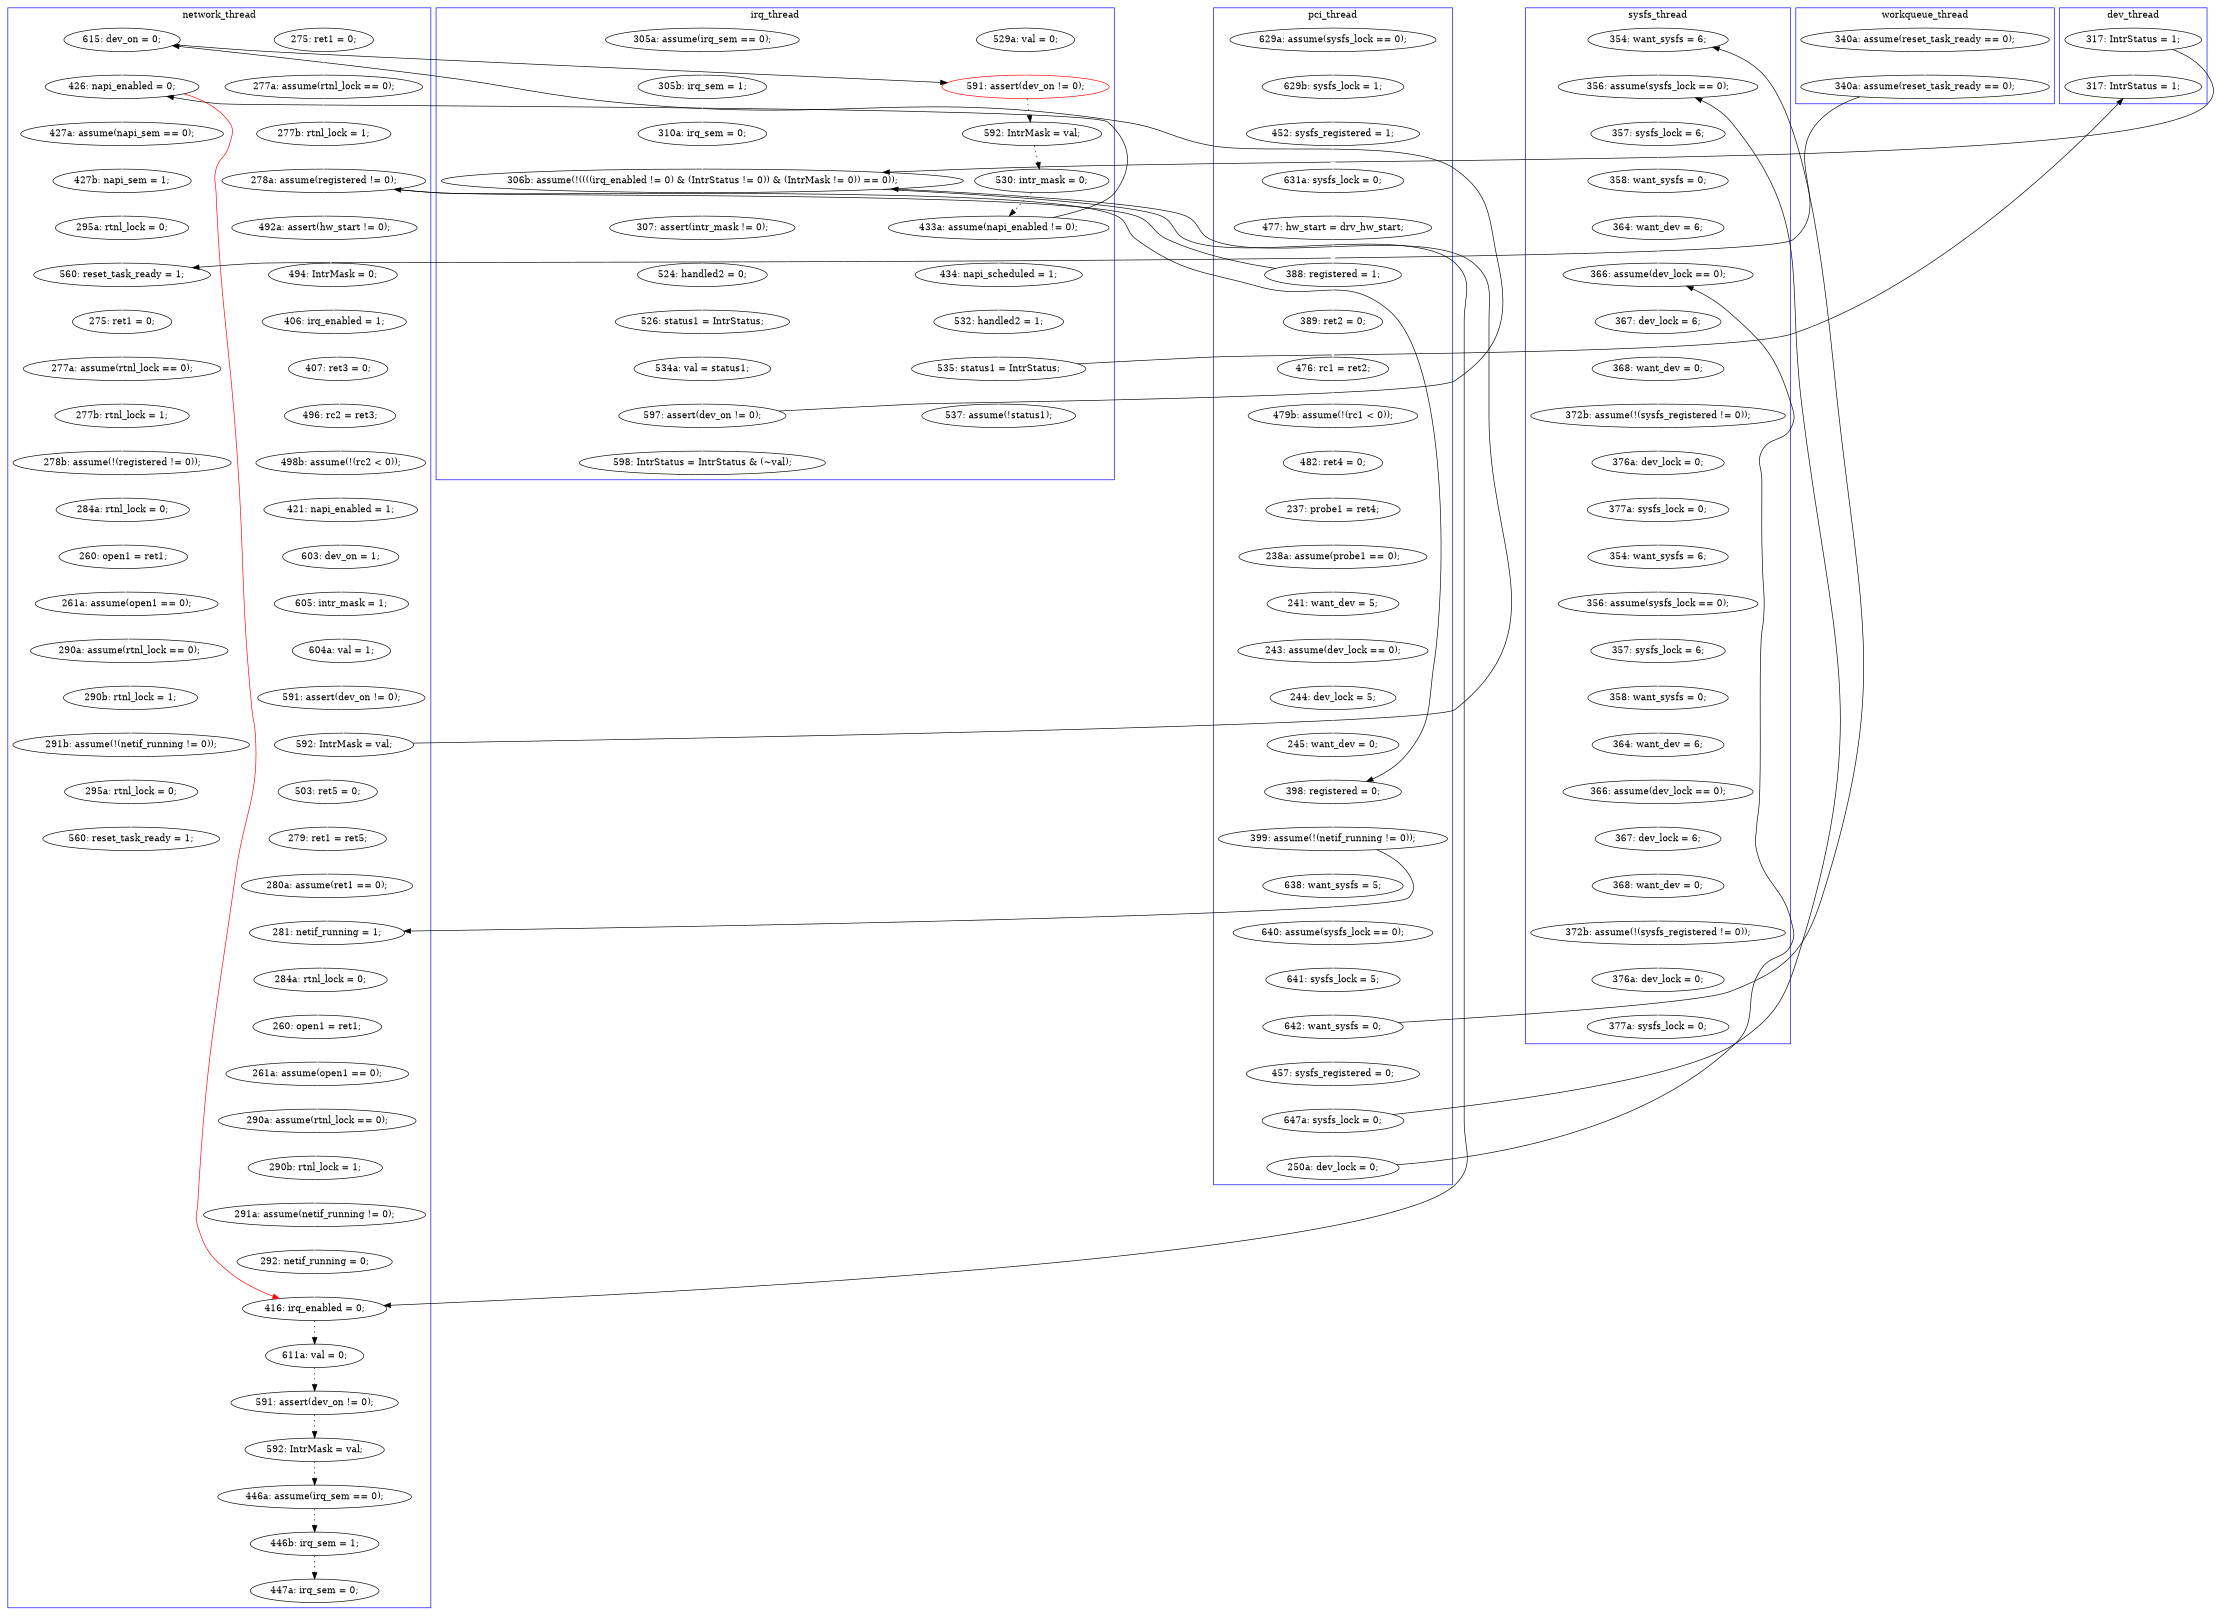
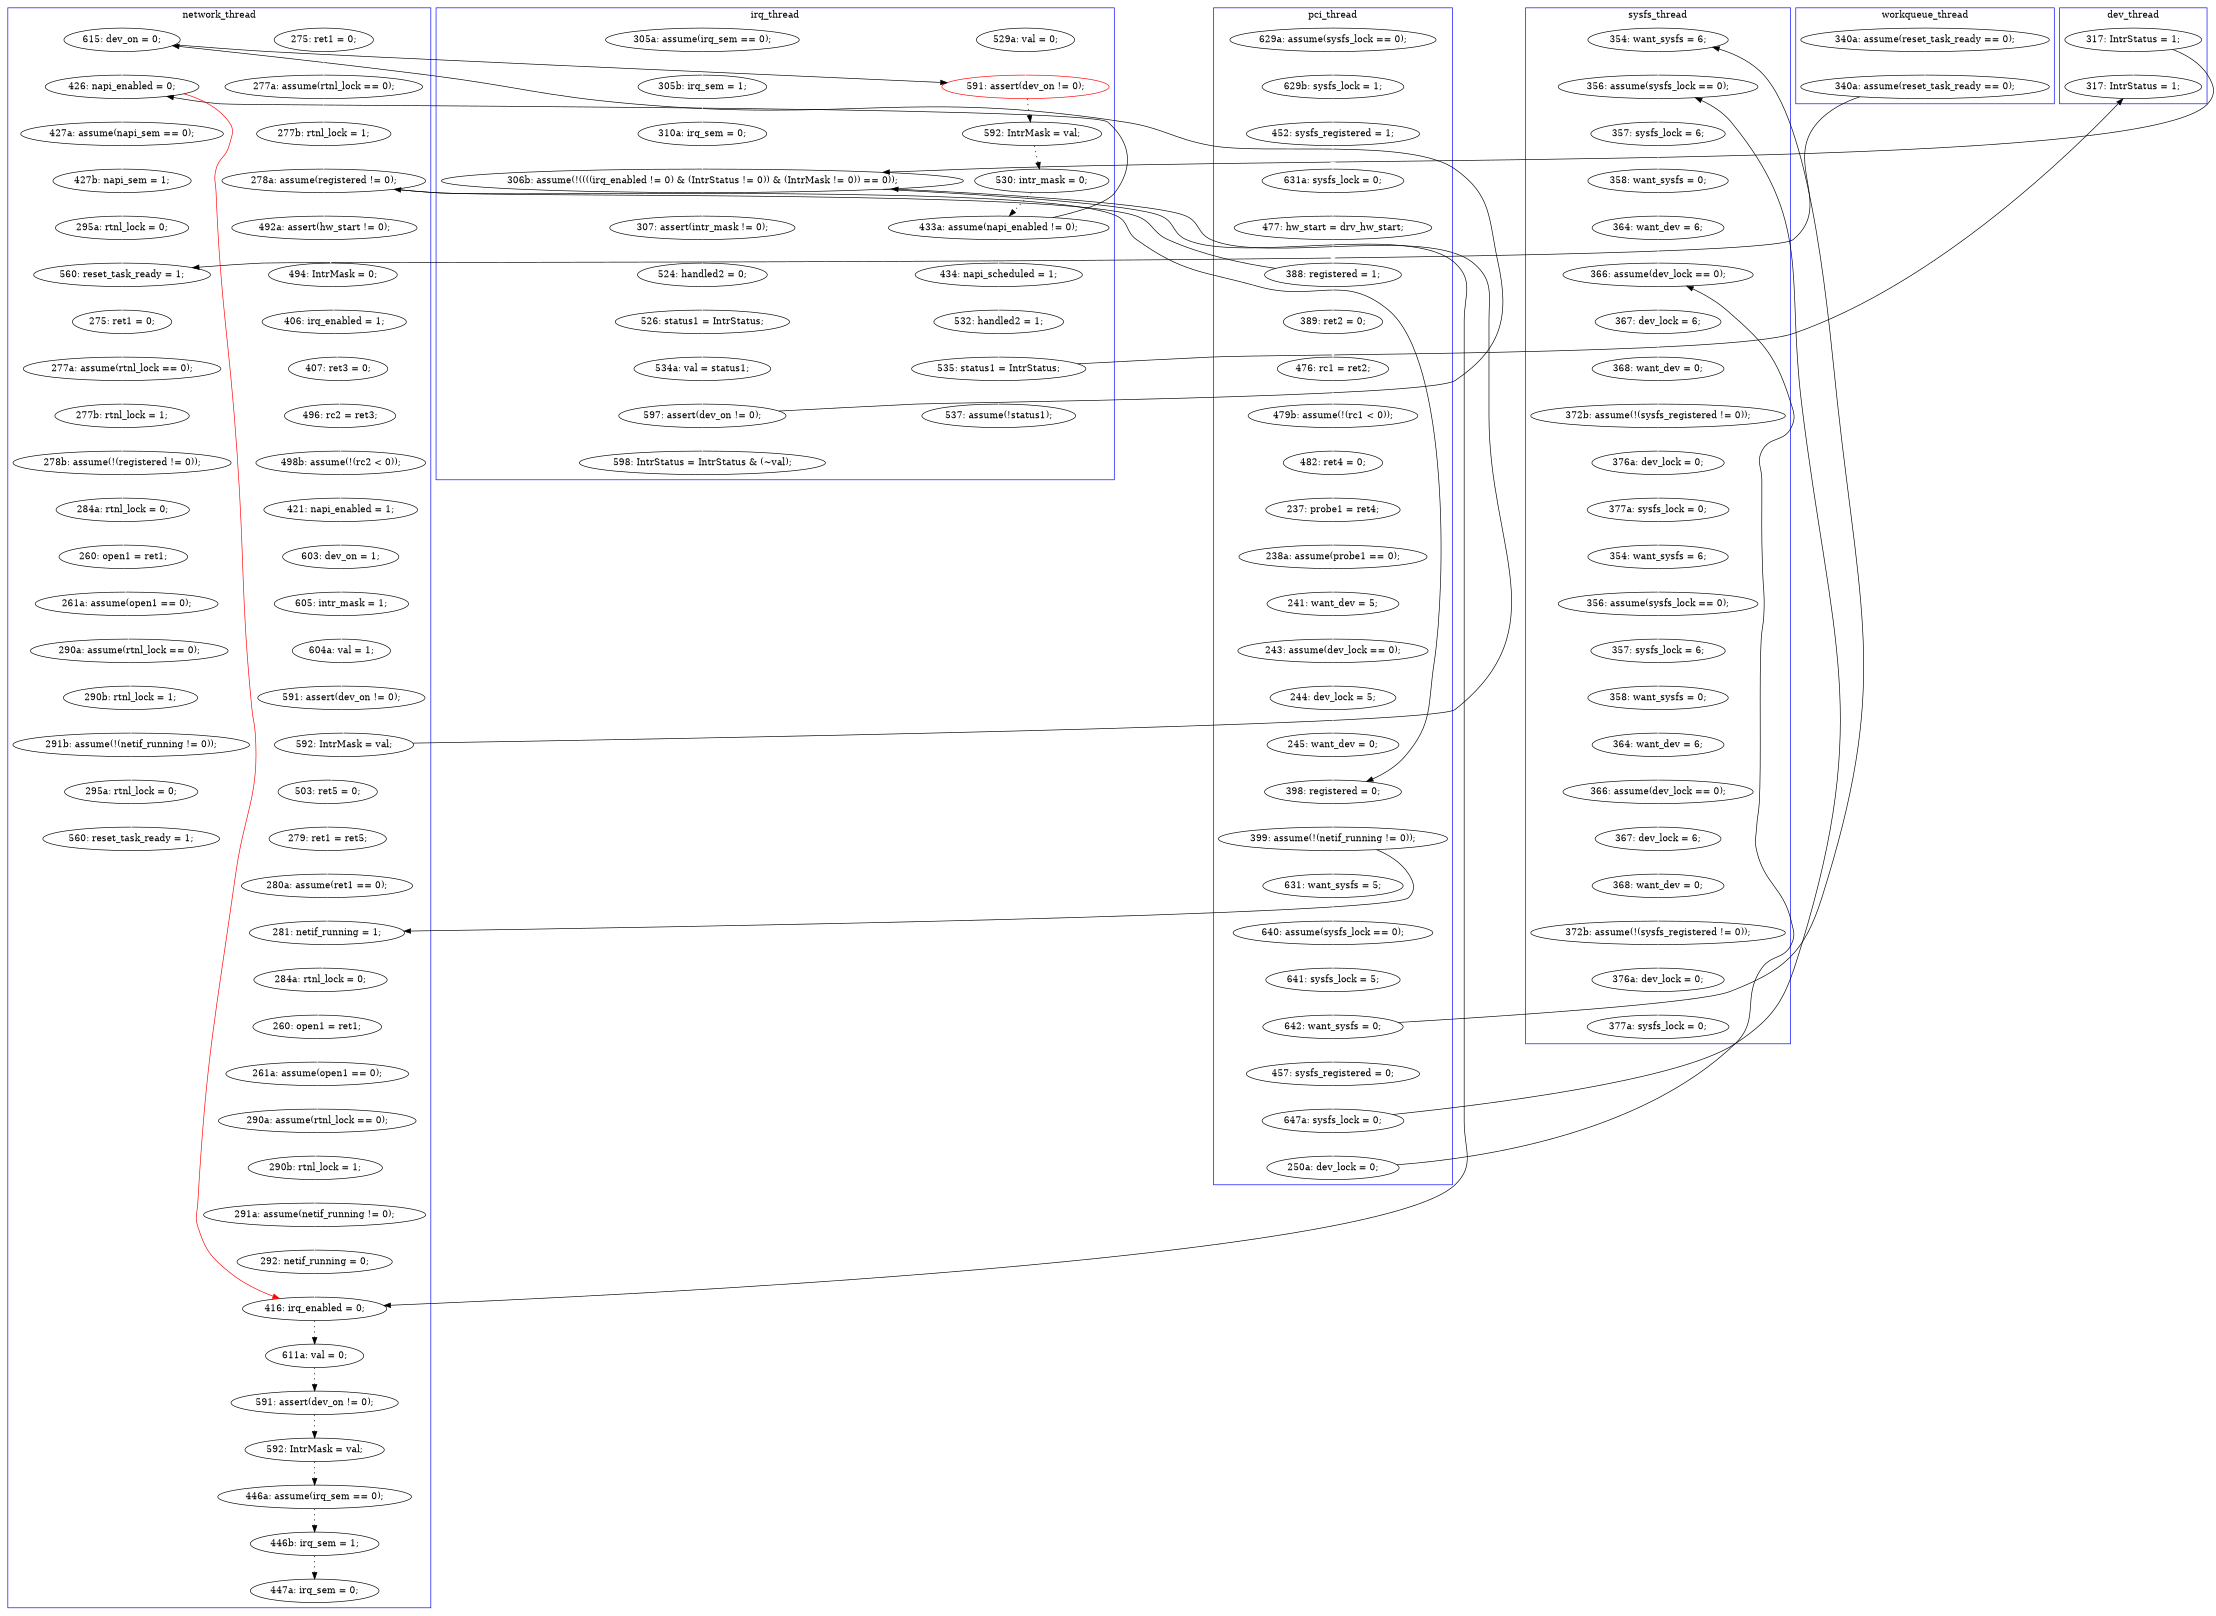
node "638: want_sysfs = 5;": label "638: want_sysfs = 5;" -> "631: want_sysfs = 5;"
